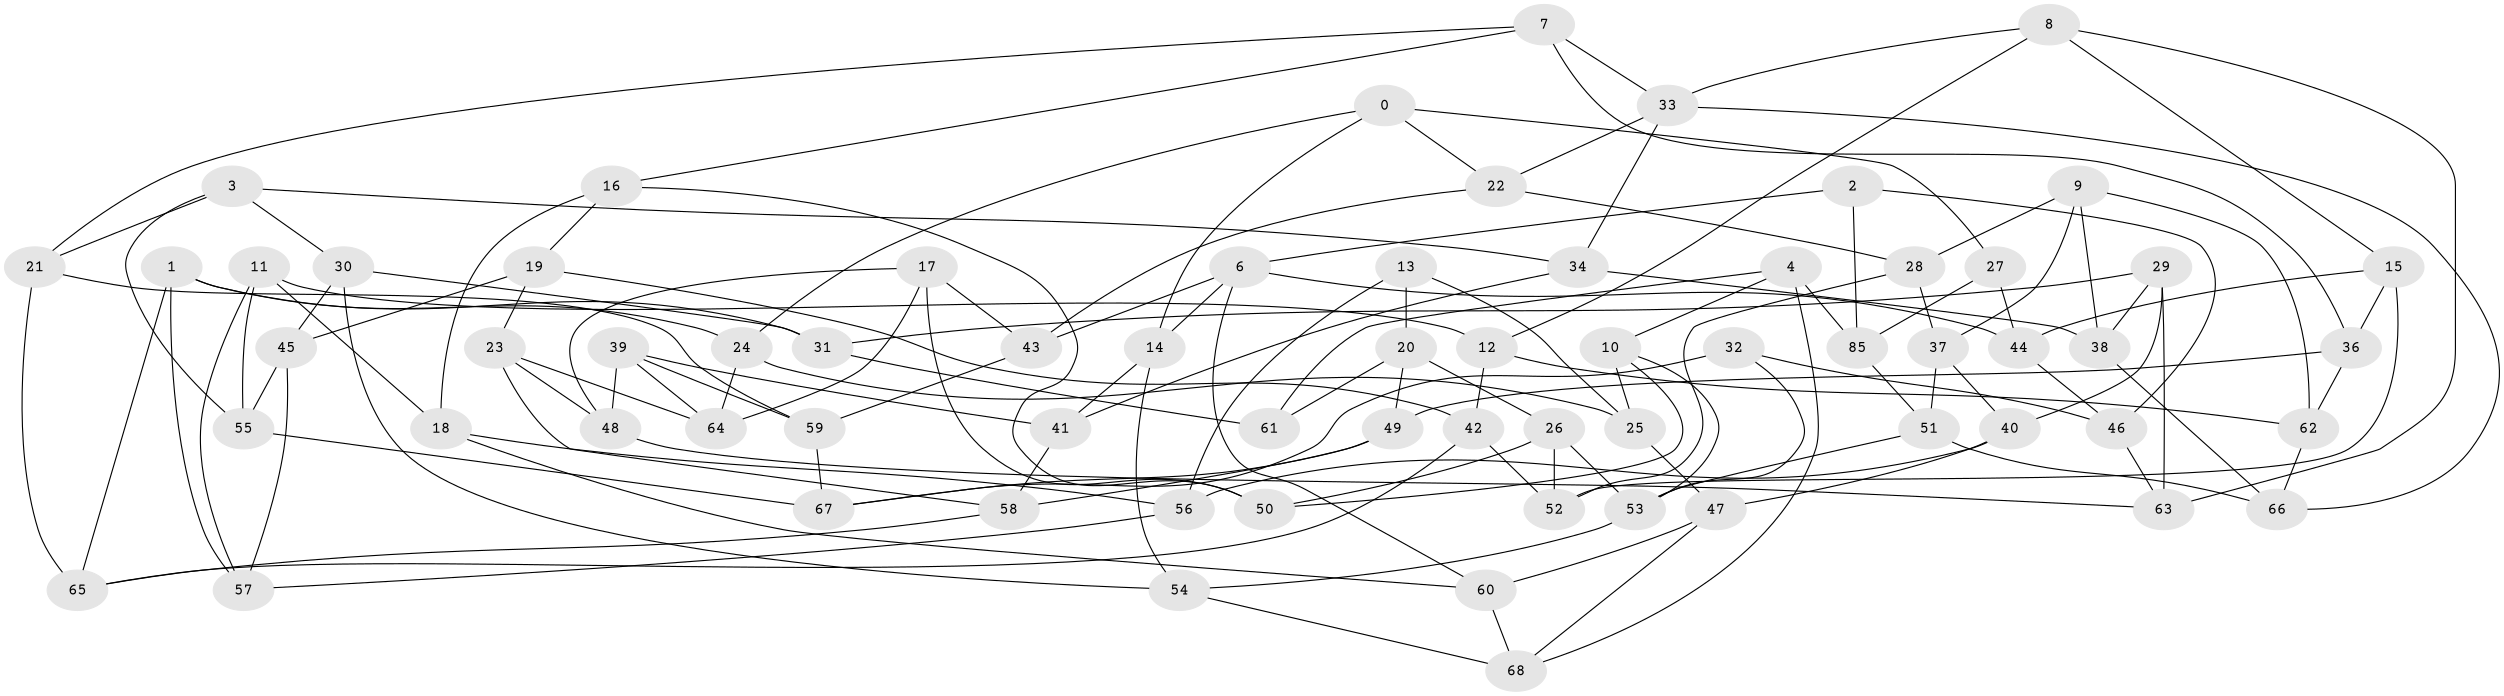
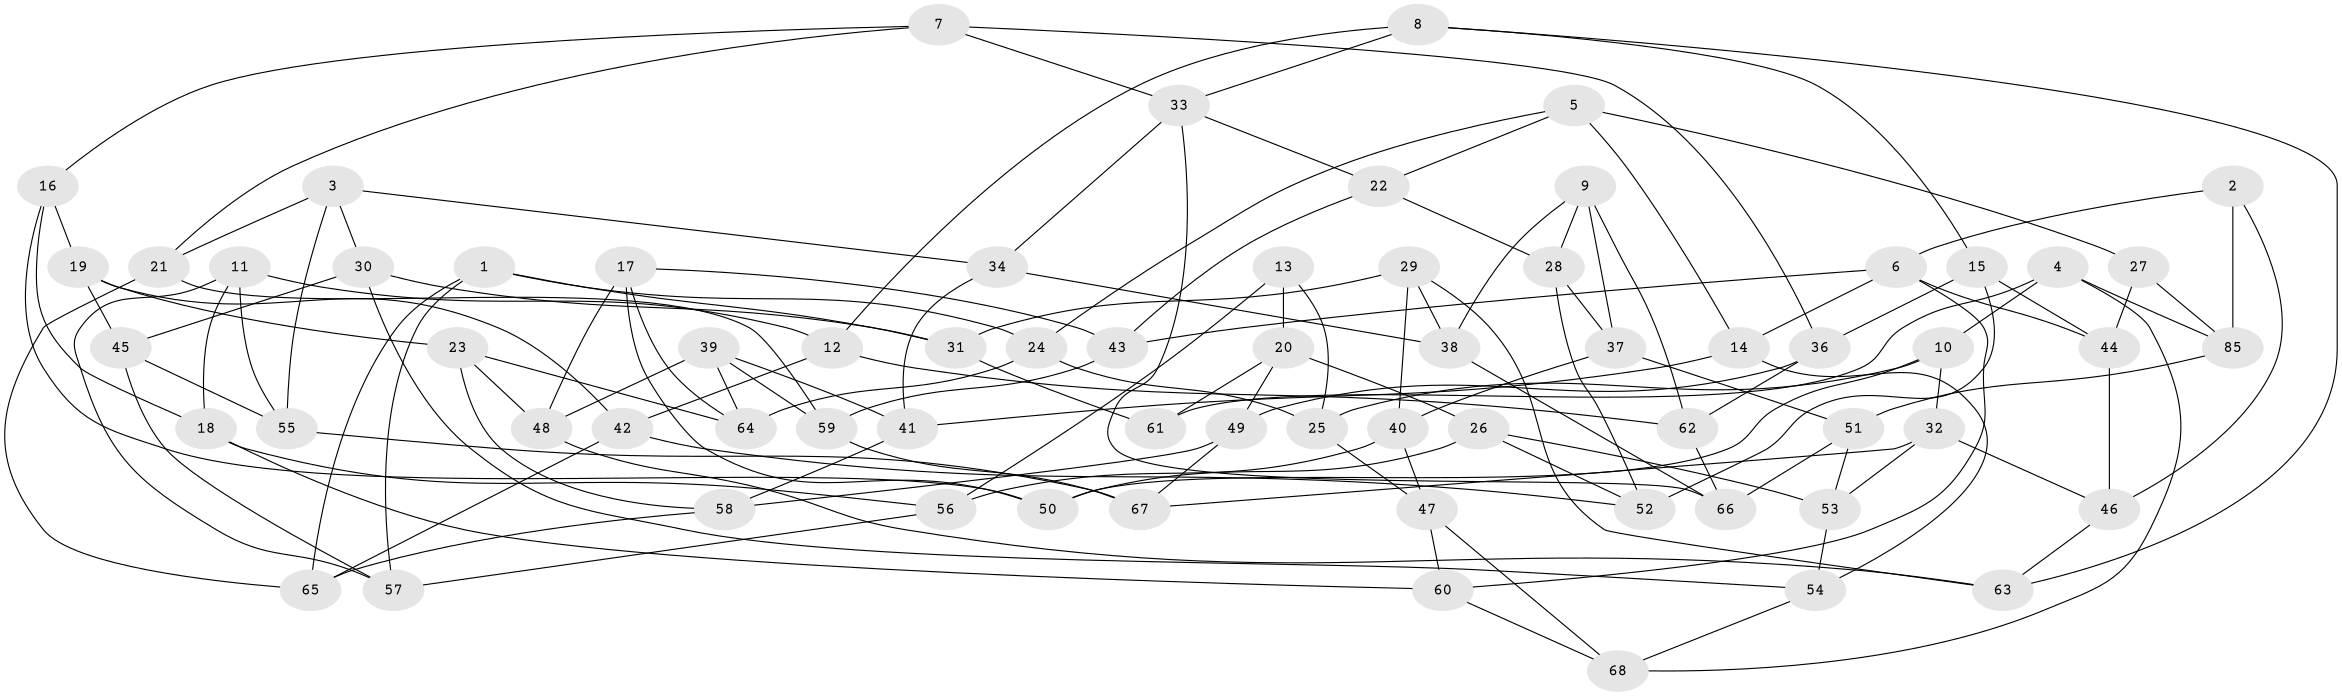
node "0": label "0" -> "5"
edge "10" -- "53": now "10" -- "32"
